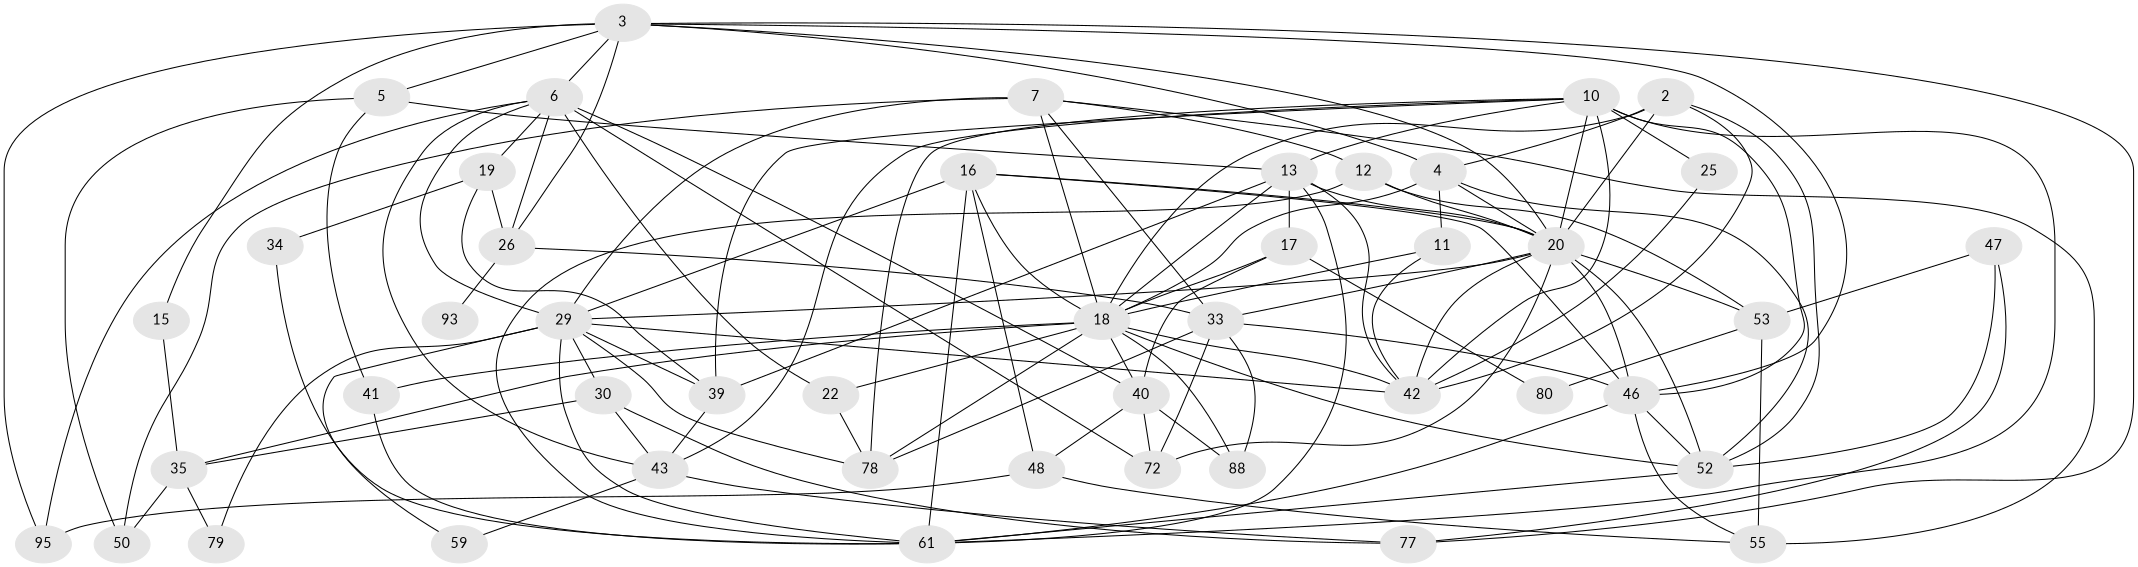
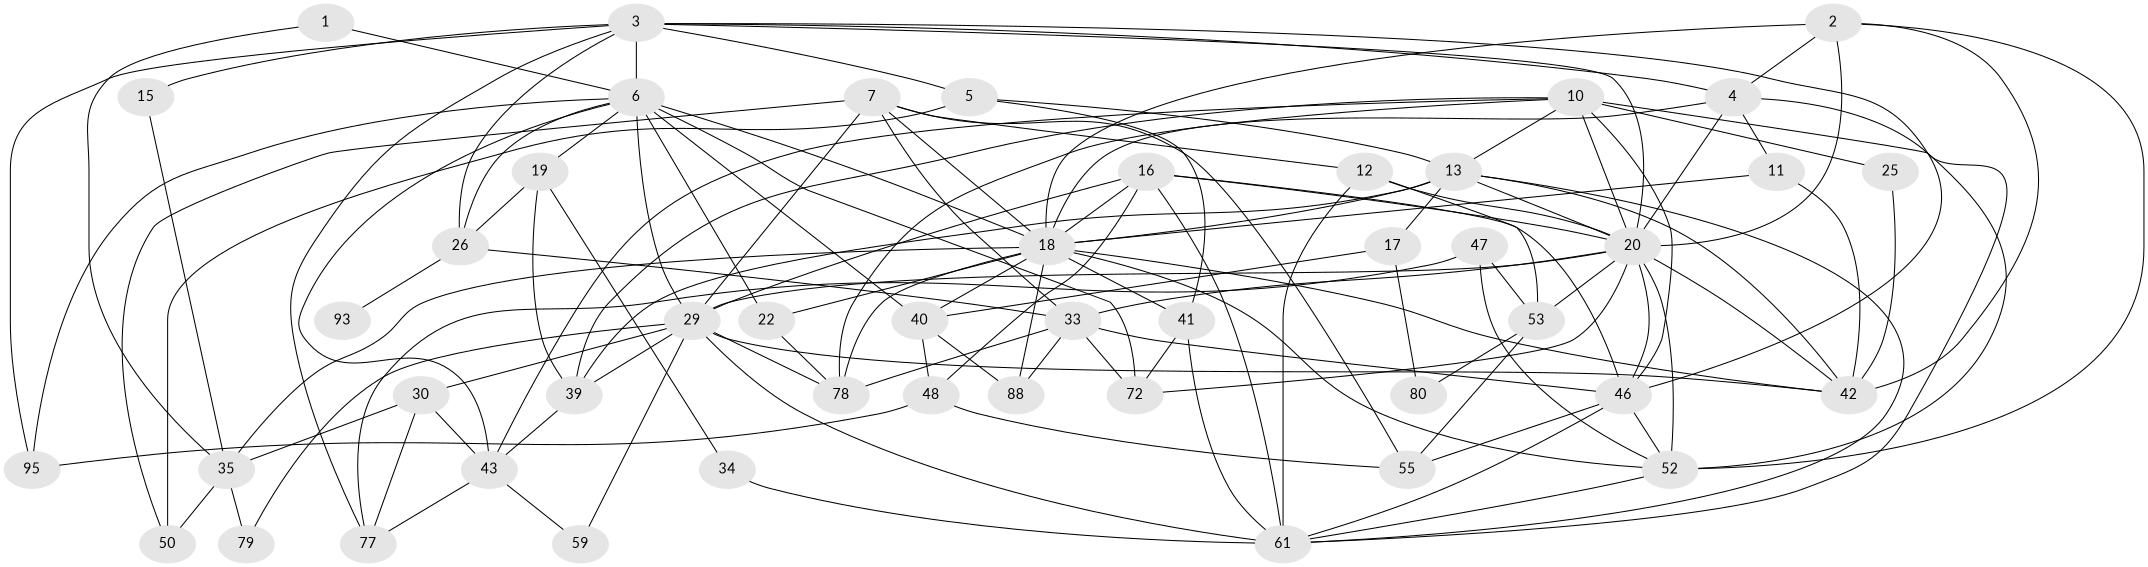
node "1": added
edge "17" -- "18": now "6" -- "18"
edge "10" -- "42": removed
edge "40" -- "72": now "41" -- "72"
